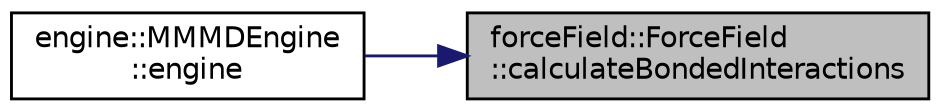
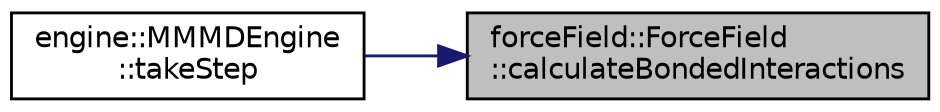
node "engine::MMMDEngine ::engine": label "engine::MMMDEngine ::engine" -> "engine::MMMDEngine ::takeStep"
